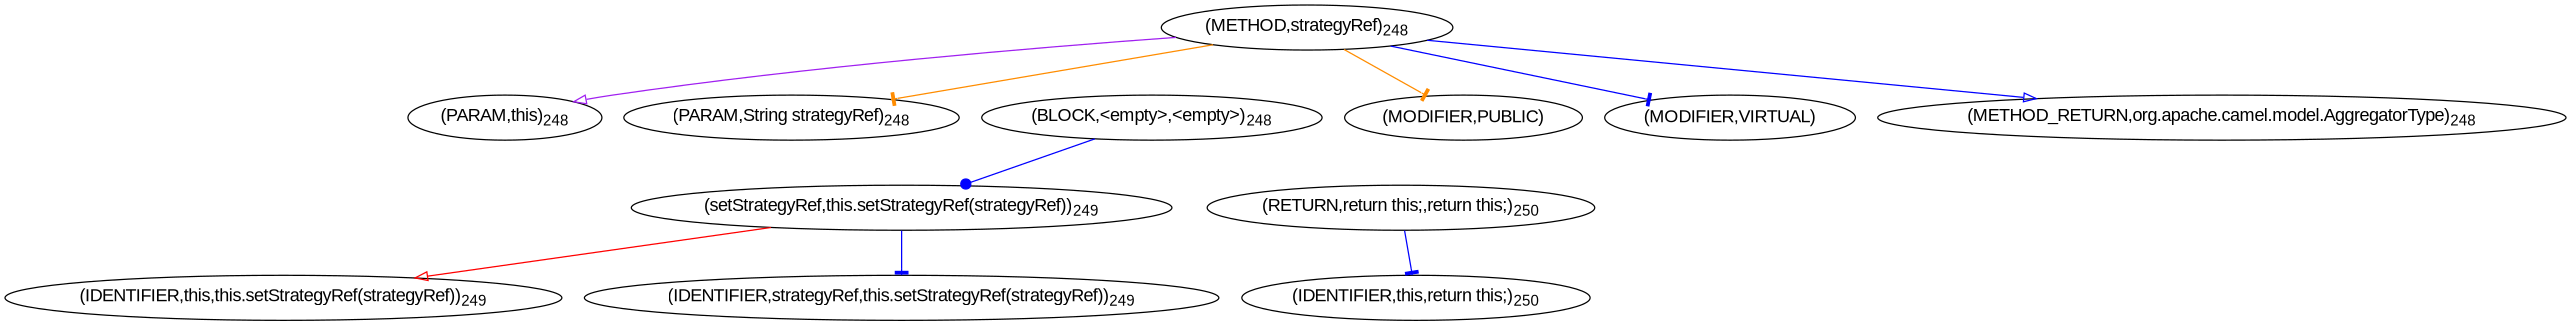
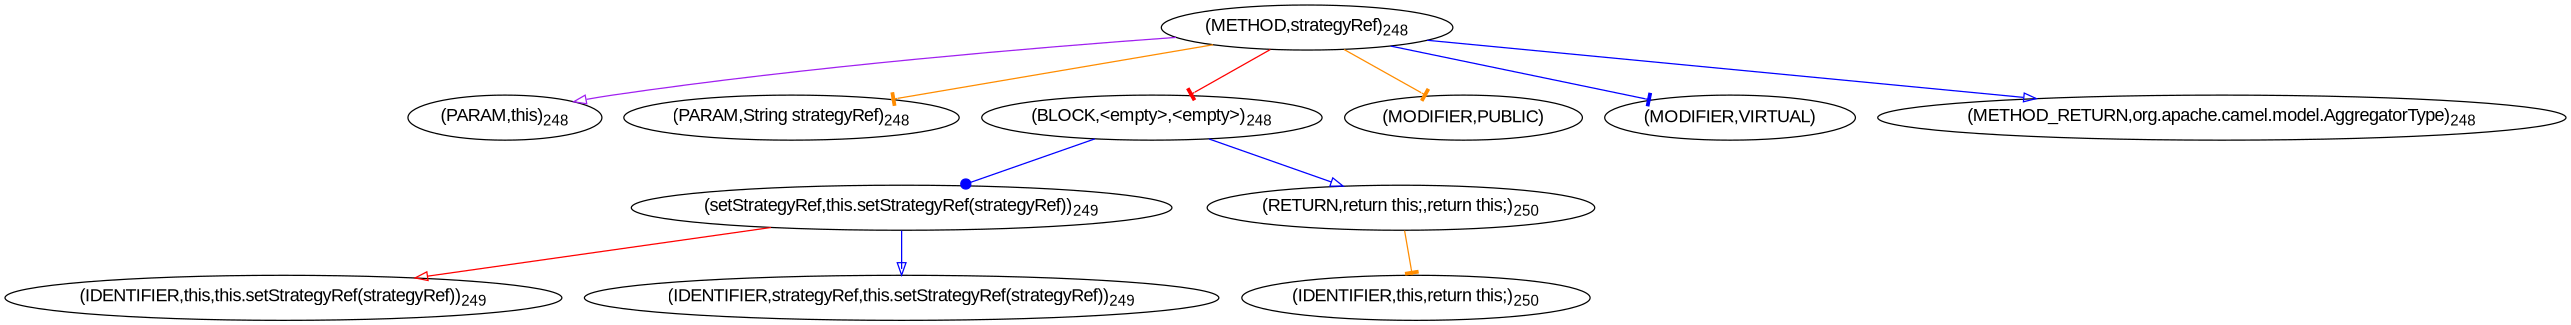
edge "(METHOD,strategyRef)" -> "(BLOCK,<empty>,<empty>)": added
edge "(BLOCK,<empty>,<empty>)" -> "(RETURN,return this;,return this;)": added
edge "(setStrategyRef,this.setStrategyRef(strategyRef))" -> "(IDENTIFIER,strategyRef,this.setStrategyRef(strategyRef))": arrowhead tee -> onormal
edge "(RETURN,return this;,return this;)" -> "(IDENTIFIER,this,return this;)": color blue -> darkorange
